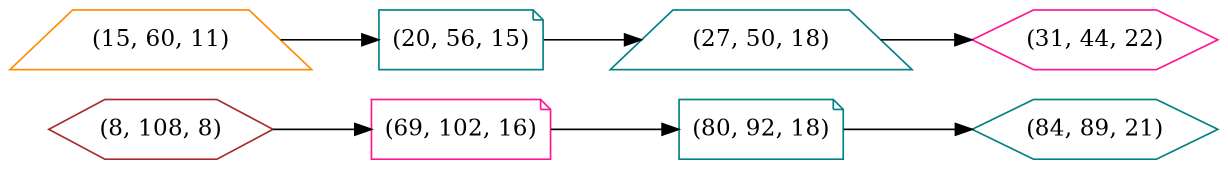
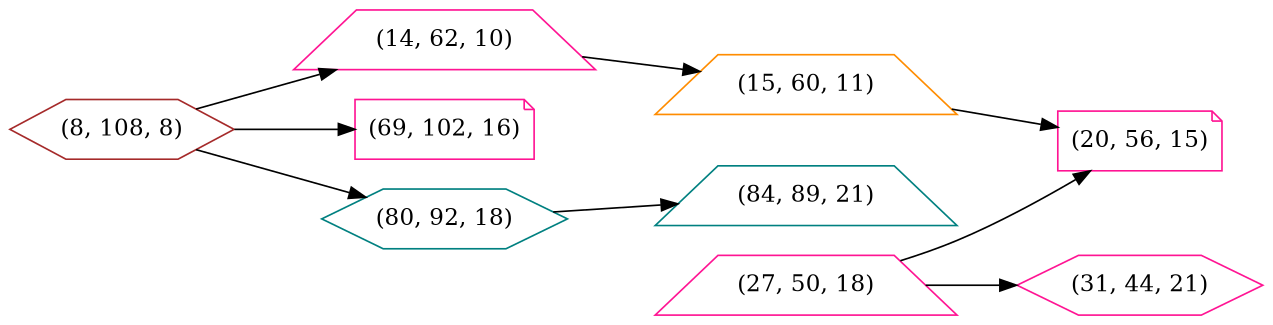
node "(14, 62, 10)": added
node "(20, 56, 15)": color teal -> deeppink
edge "(20, 56, 15)" -> "(27, 50, 18)": reversed
node "(27, 50, 18)": color teal -> deeppink
node "(31, 44, 22)": label "(31, 44, 22)" -> "(31, 44, 21)"
edge "(69, 102, 16)" -> "(80, 92, 18)": now "(8, 108, 8)" -> "(80, 92, 18)"
node "(80, 92, 18)": shape note -> hexagon
node "(84, 89, 21)": shape hexagon -> trapezium
